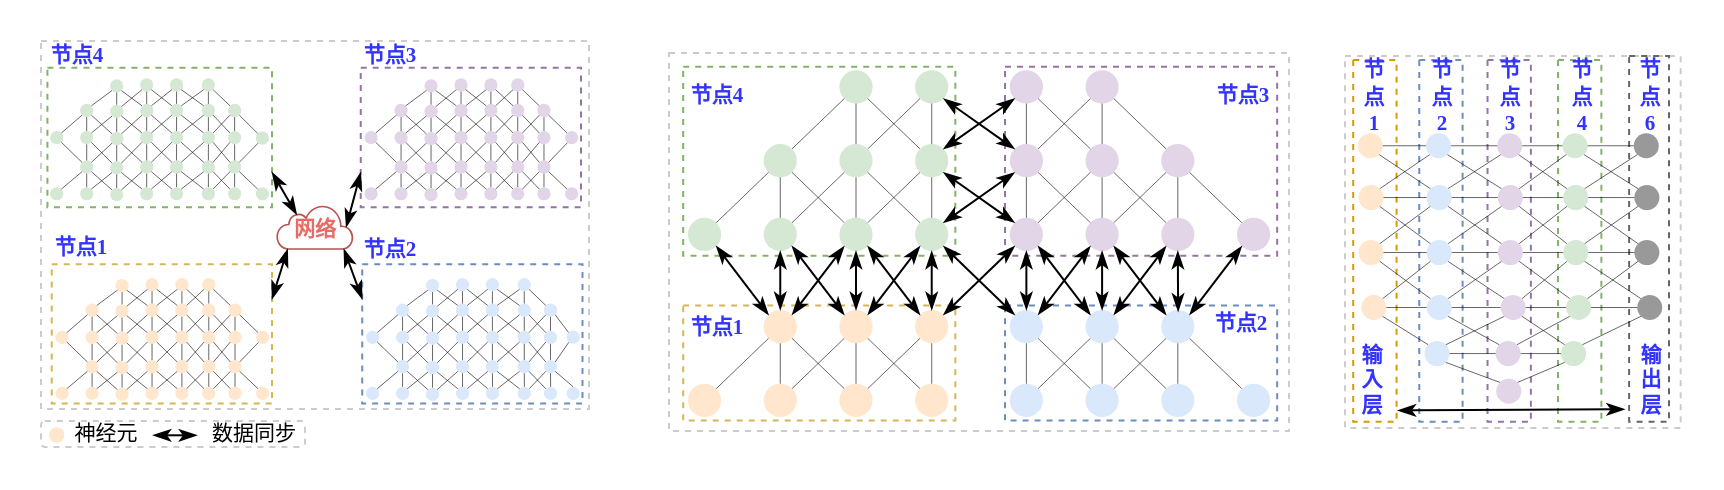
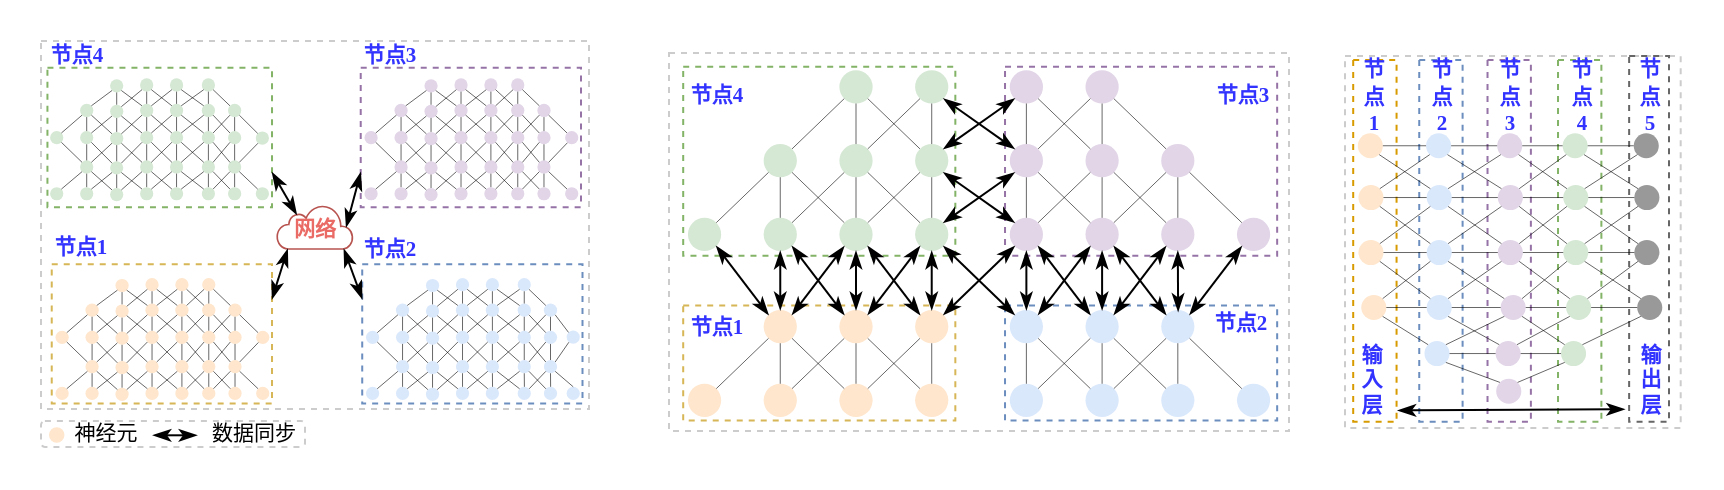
node "节点6": label "节点6" -> "节点5"
